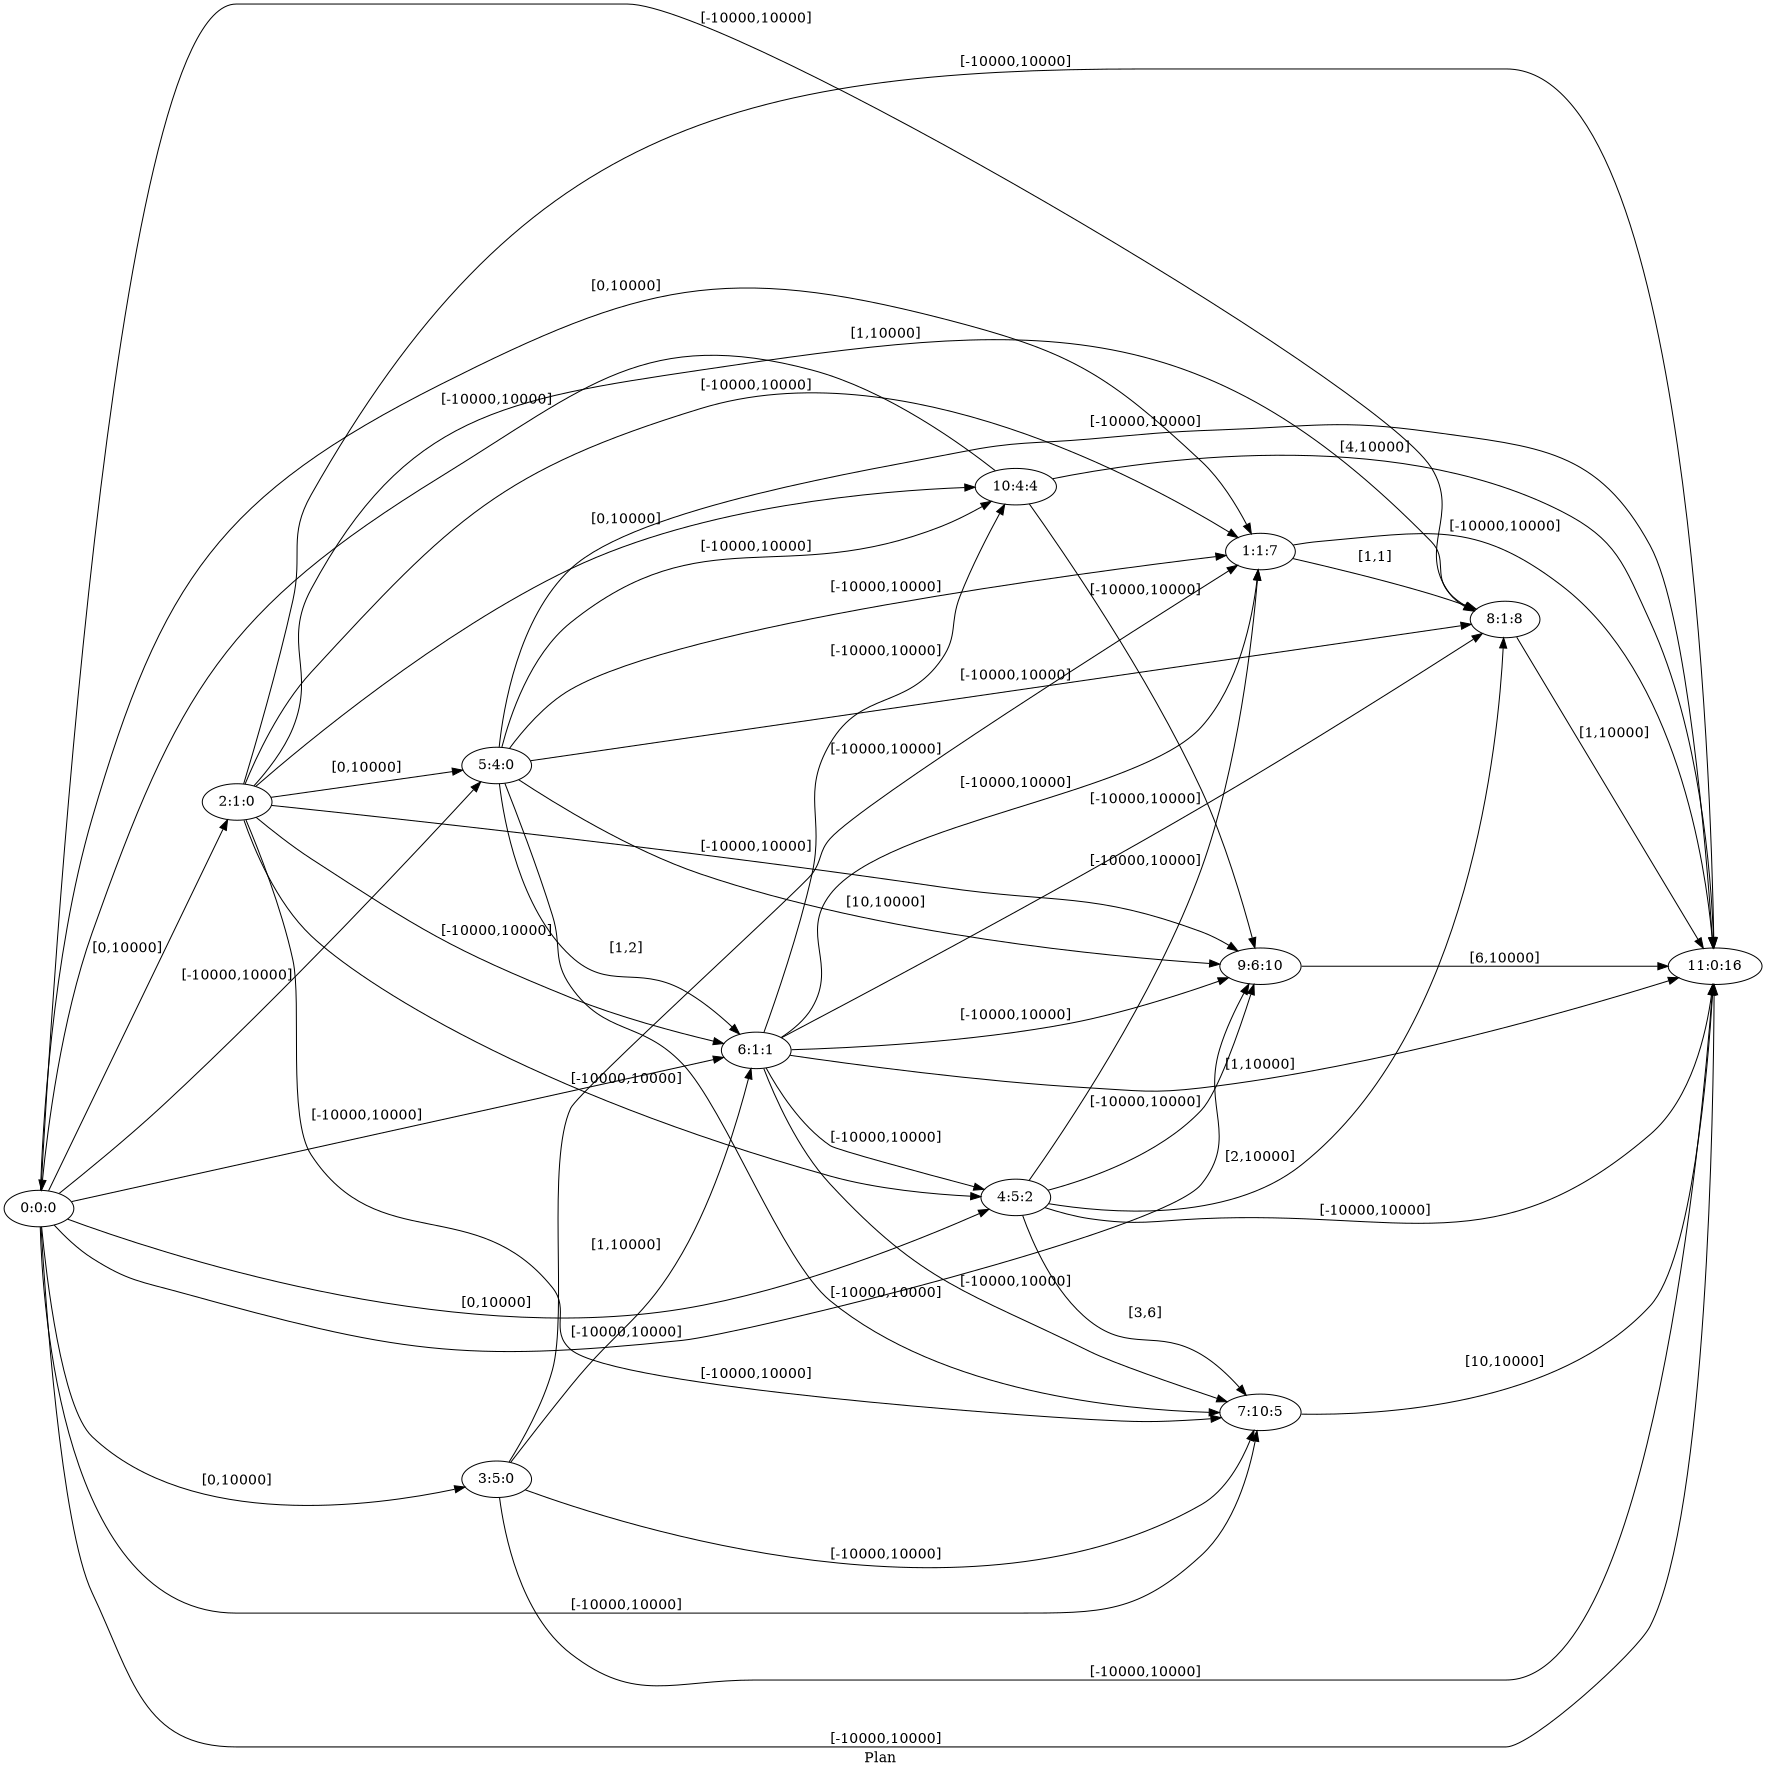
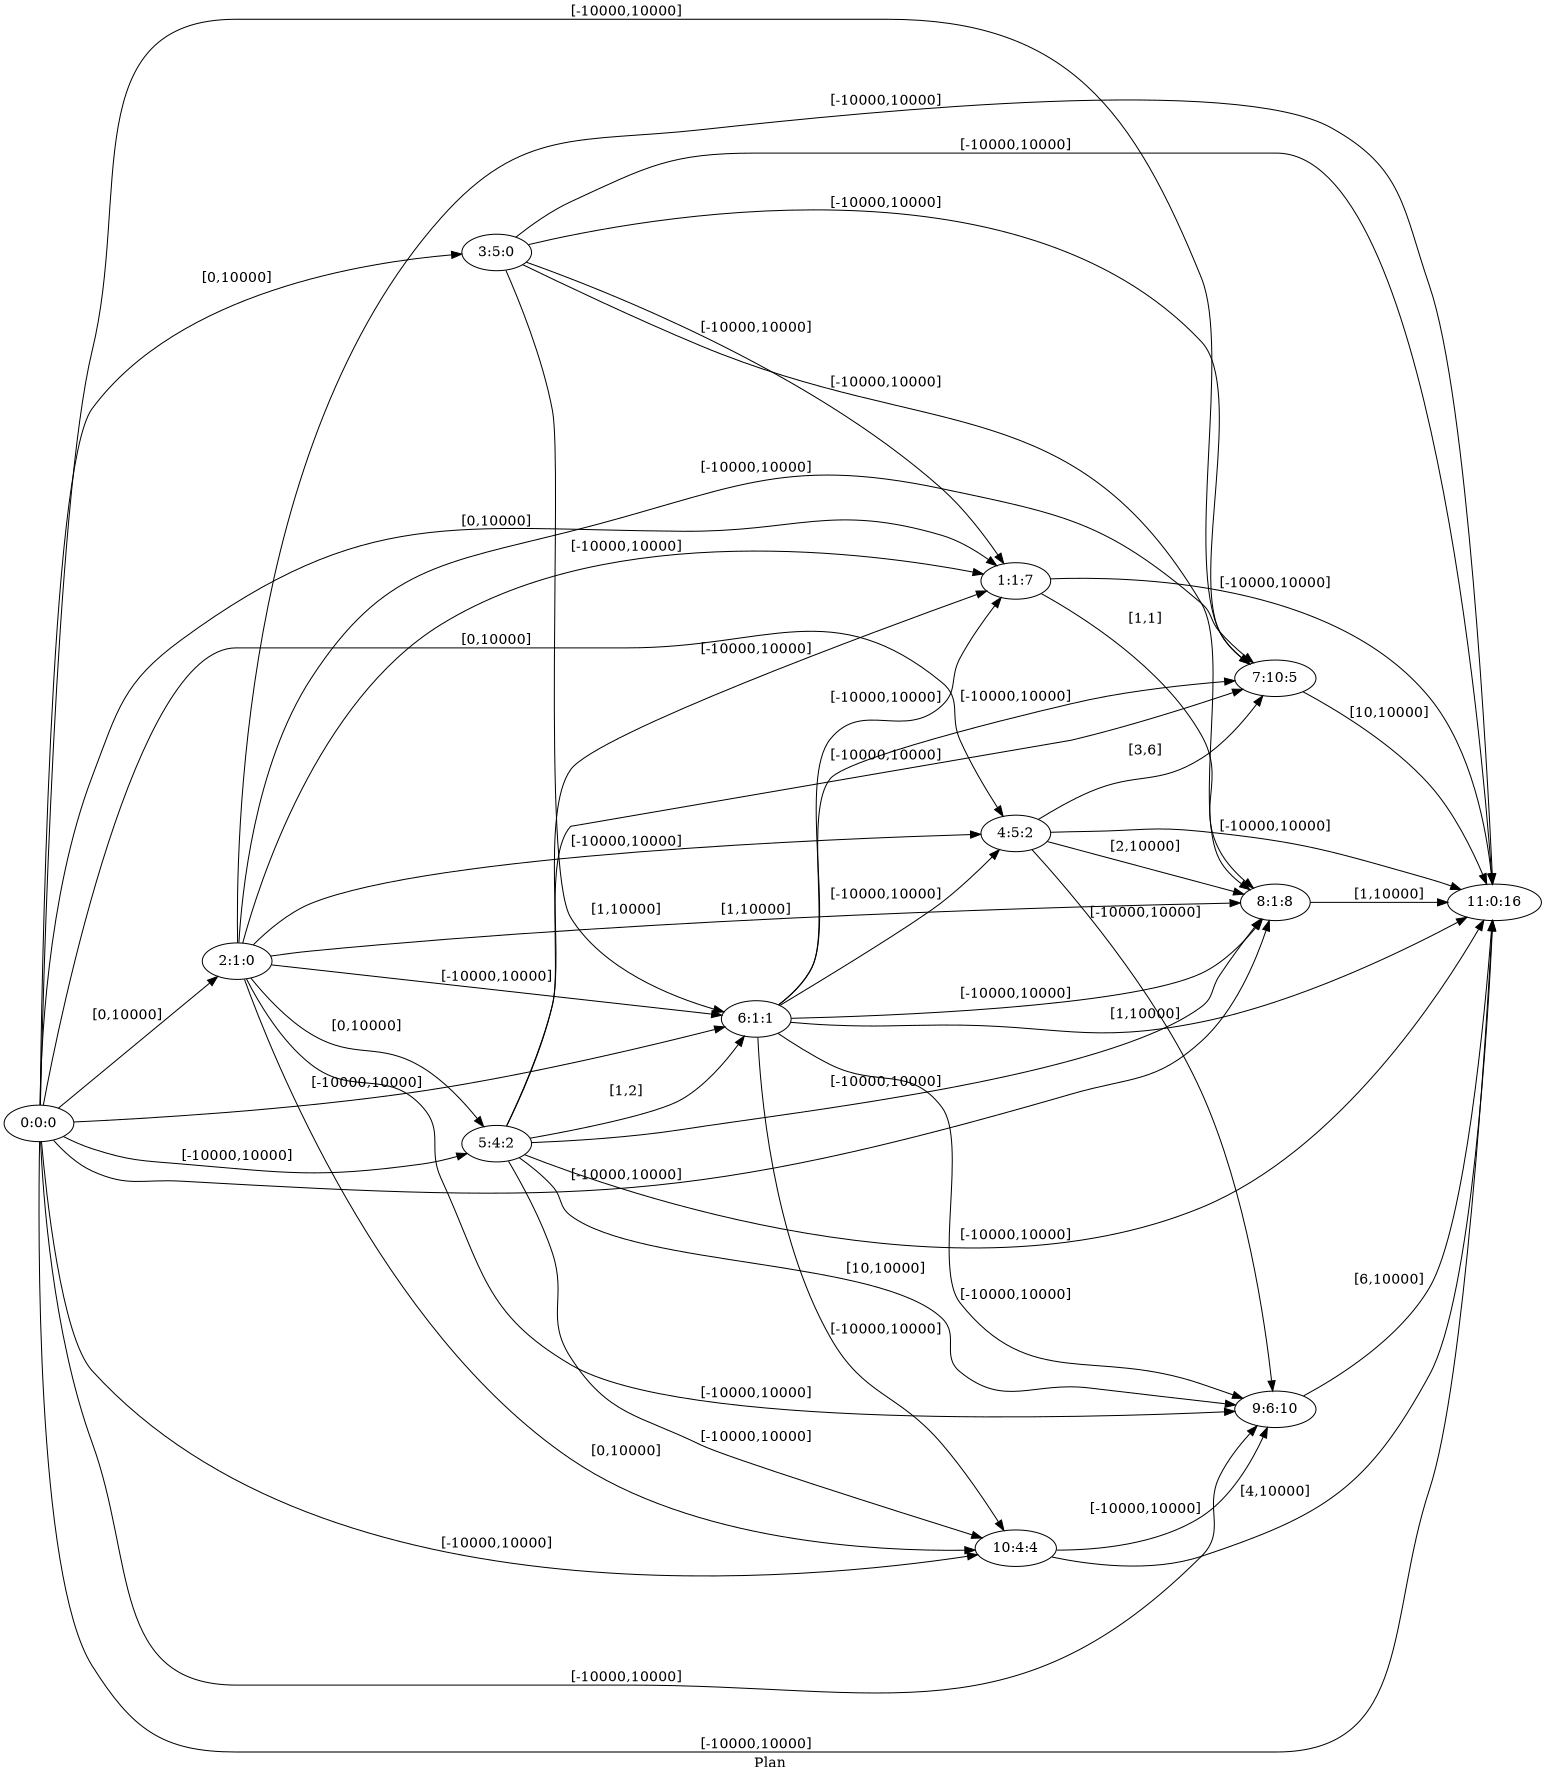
edge "3:5:0" -> "8:1:8": added, label "[-10000,10000]"
edge "10:4:4" -> "0:0:0": reversed
node "5:4:0": label "5:4:0" -> "5:4:2"
edge "4:5:2" -> "1:1:7": removed, label "[-10000,10000]"
